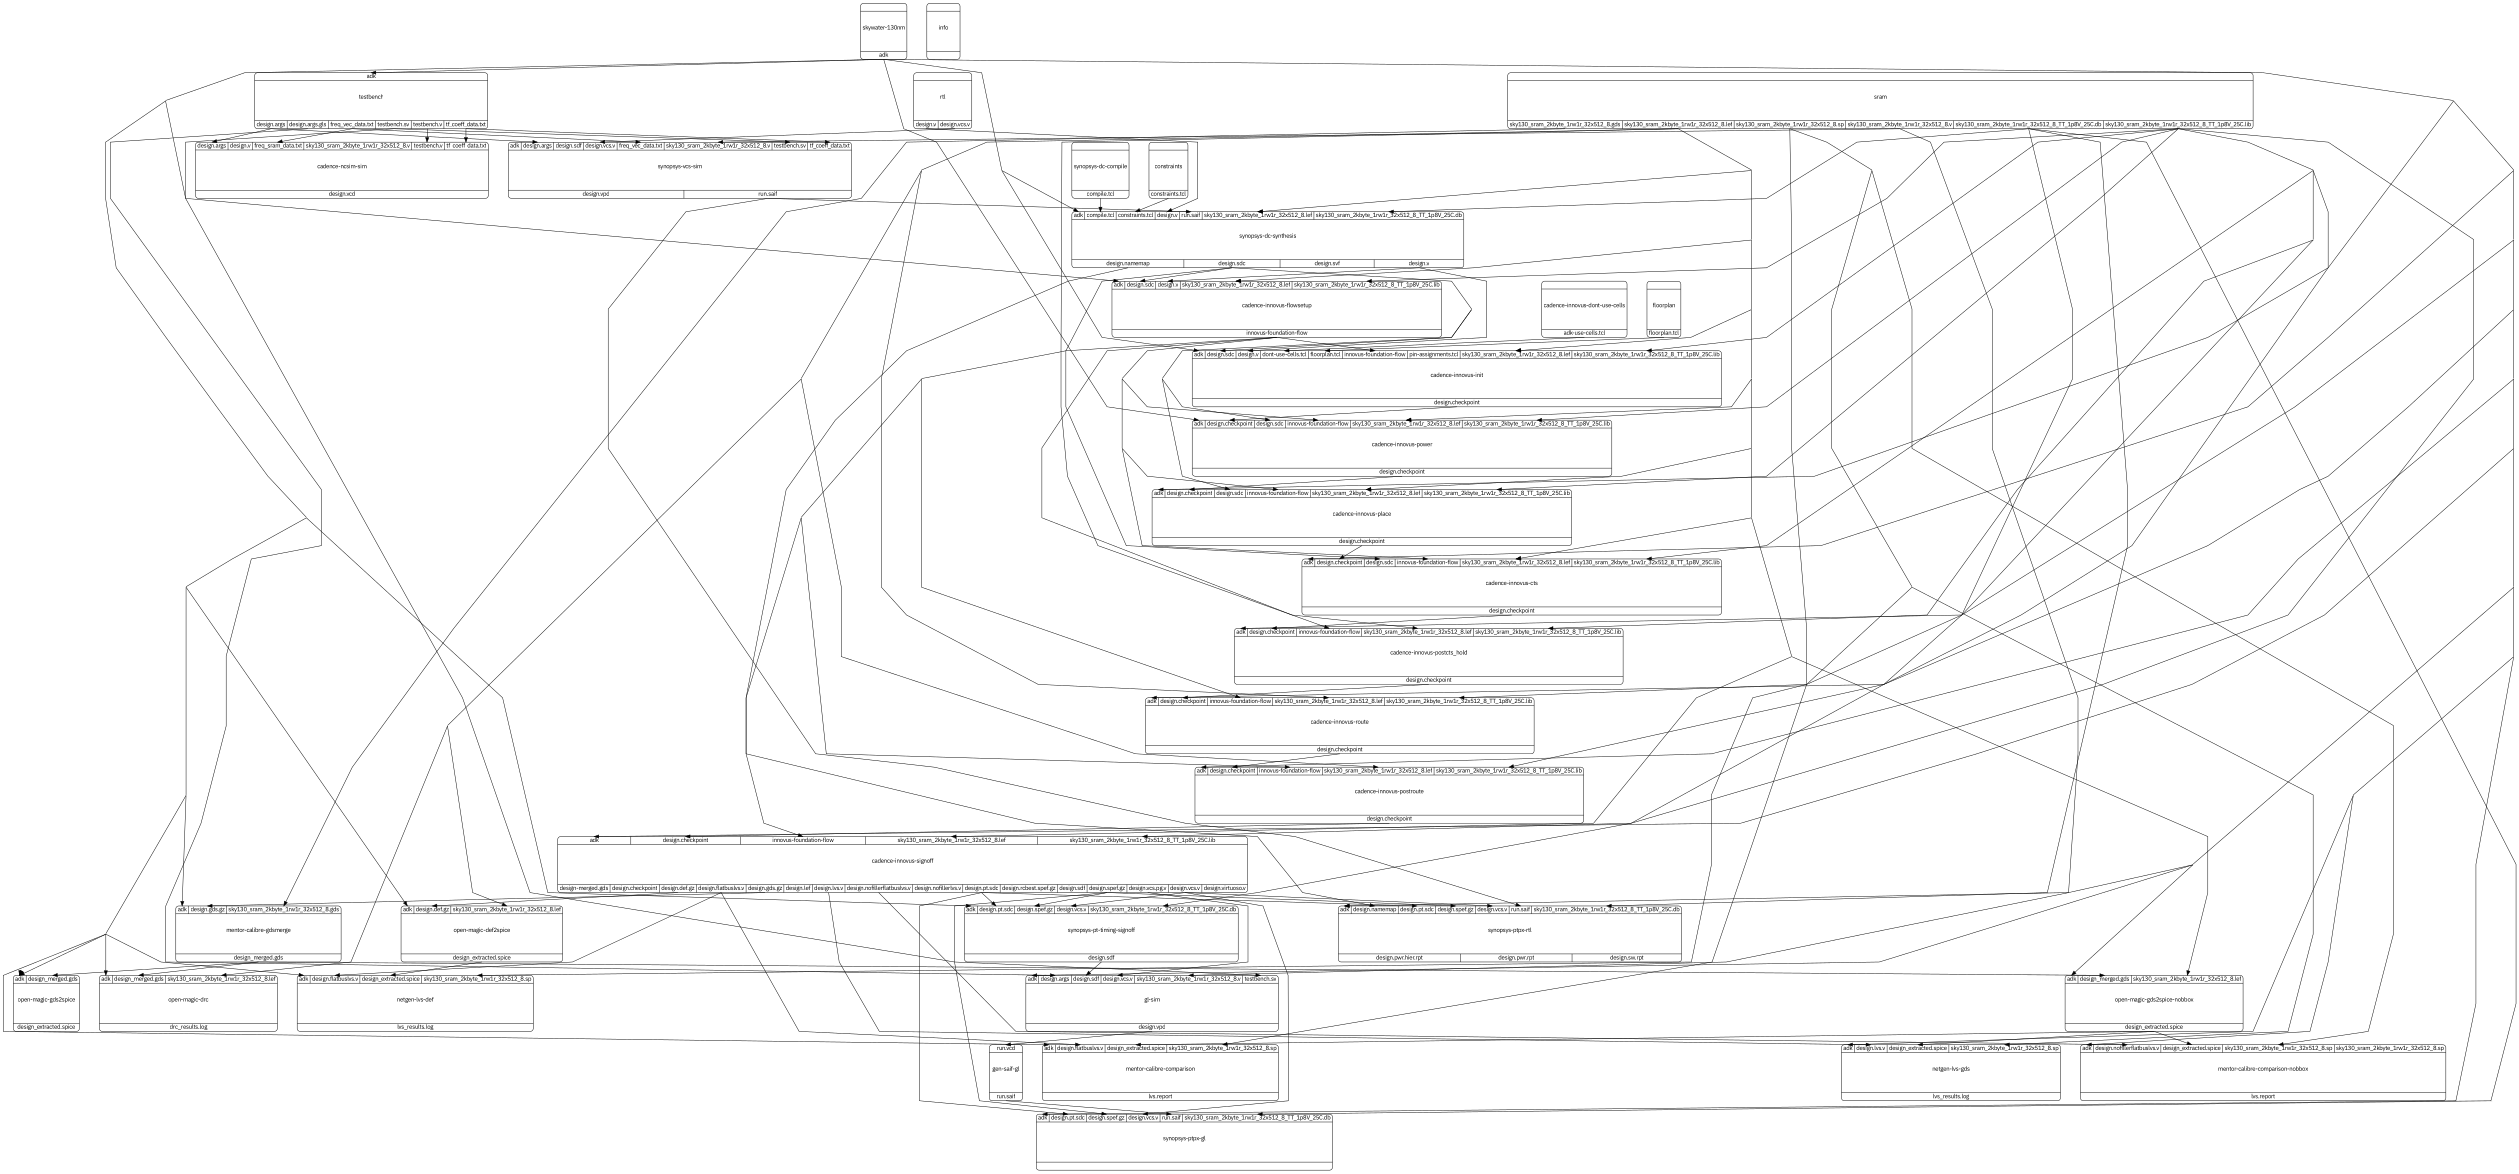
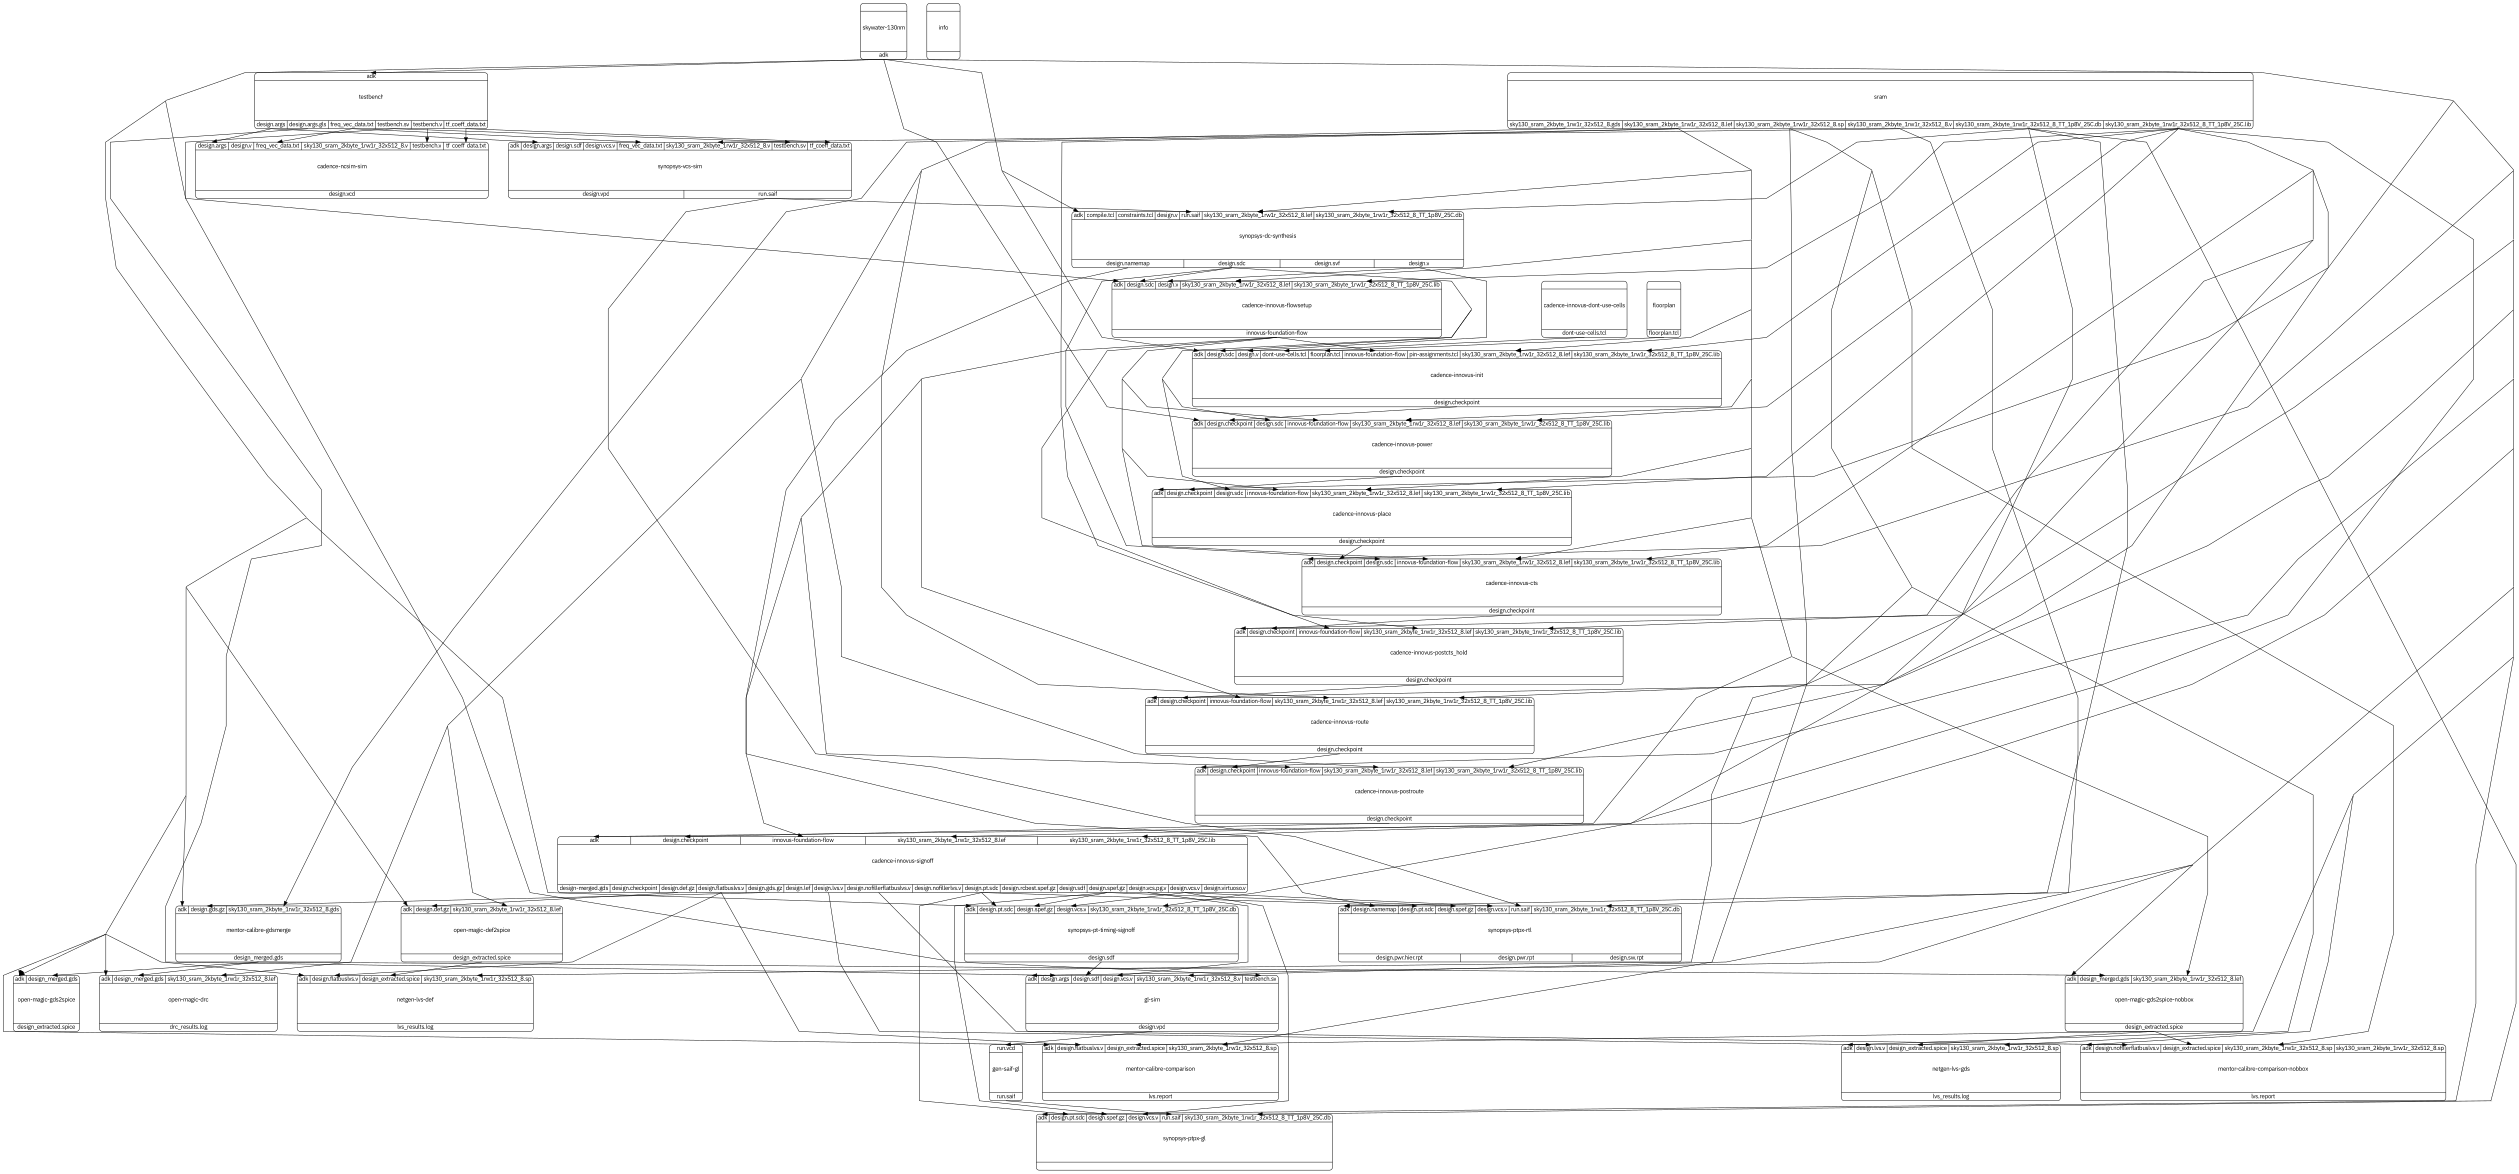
node "rtl": removed
node "design.args": text "freq_sram_data.txt" -> "freq_vec_data.txt"
node "synopsys-dc-compile": removed
node "constraints": removed
node "cadence-innovus-dont-use-cells": text "adk-use-cells.tcl" -> "dont-use-cells.tcl"
